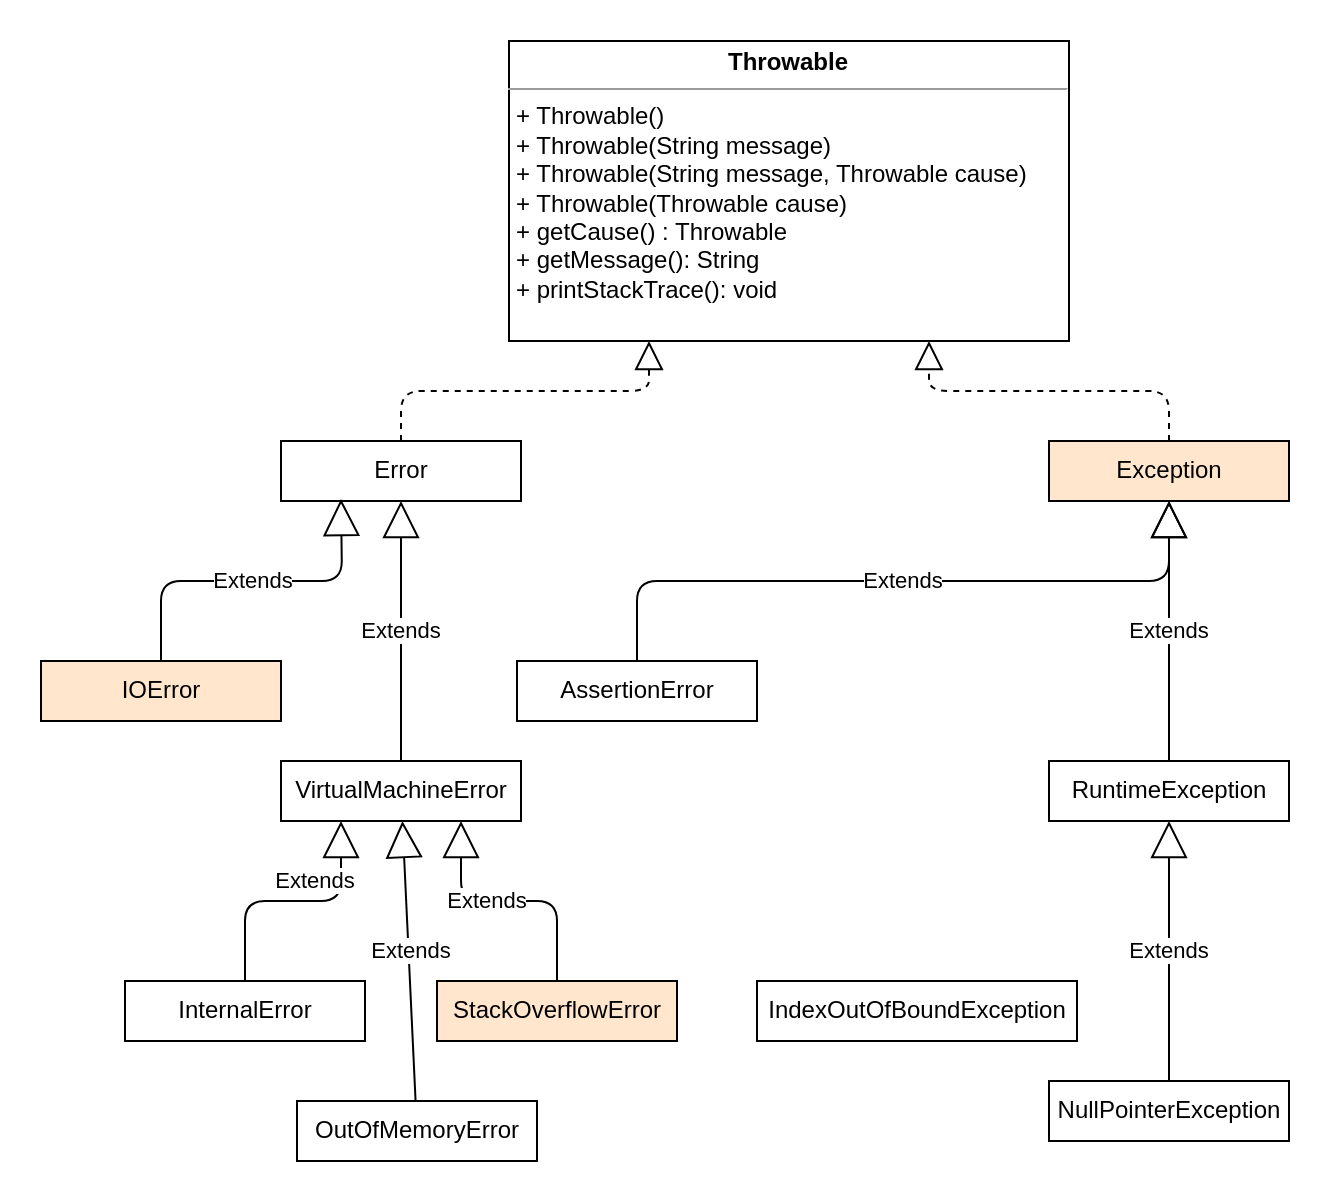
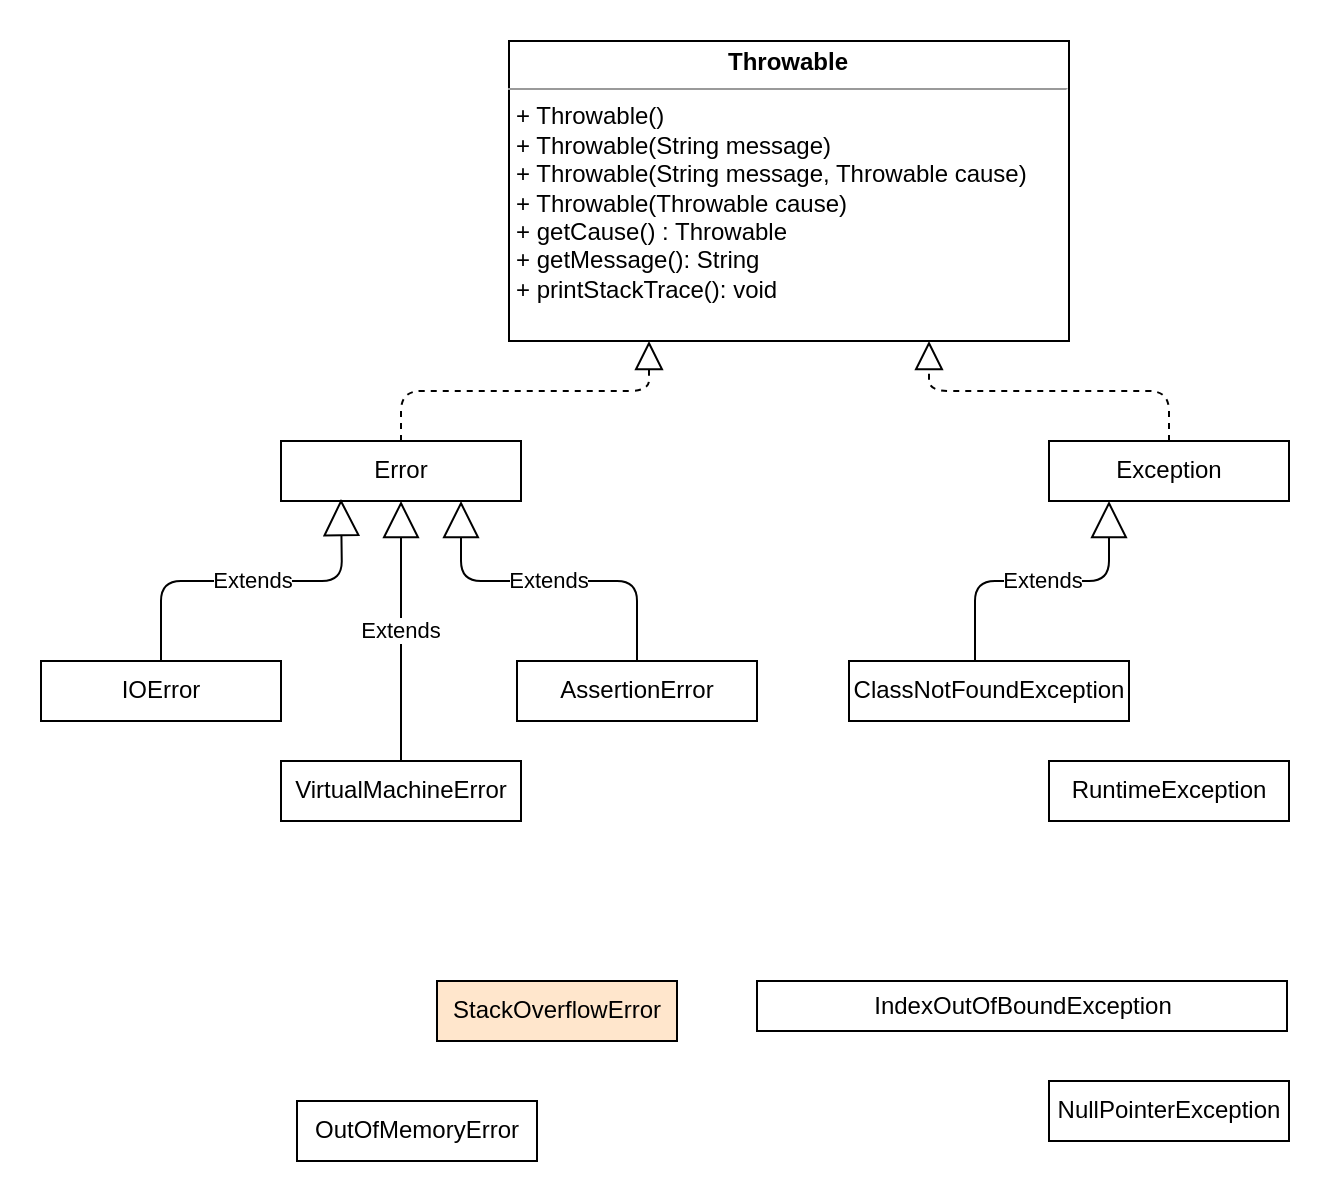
node "Exception": fillcolor #ffe6cc -> #ffffff
edge "AssertionError" -> "Exception": now "AssertionError" -> "Error"
edge "ClassNotFoundException" -> "Exception": added, label "Extends"
edge "RuntimeException" -> "Exception": removed, label "Extends"
node "IOError": fillcolor #ffe6cc -> #ffffff
node "ClassNotFoundException": added
edge "InternalError" -> "VirtualMachineError": removed, label "Extends"
edge "StackOverflowError" -> "VirtualMachineError": removed, label "Extends"
edge "NullPointerException" -> "RuntimeException": removed, label "Extends"
edge "OutOfMemoryError" -> "VirtualMachineError": removed, label "Extends"
node "InternalError": removed
node "IndexOutOfBoundException": size 320x60 -> 530x50
